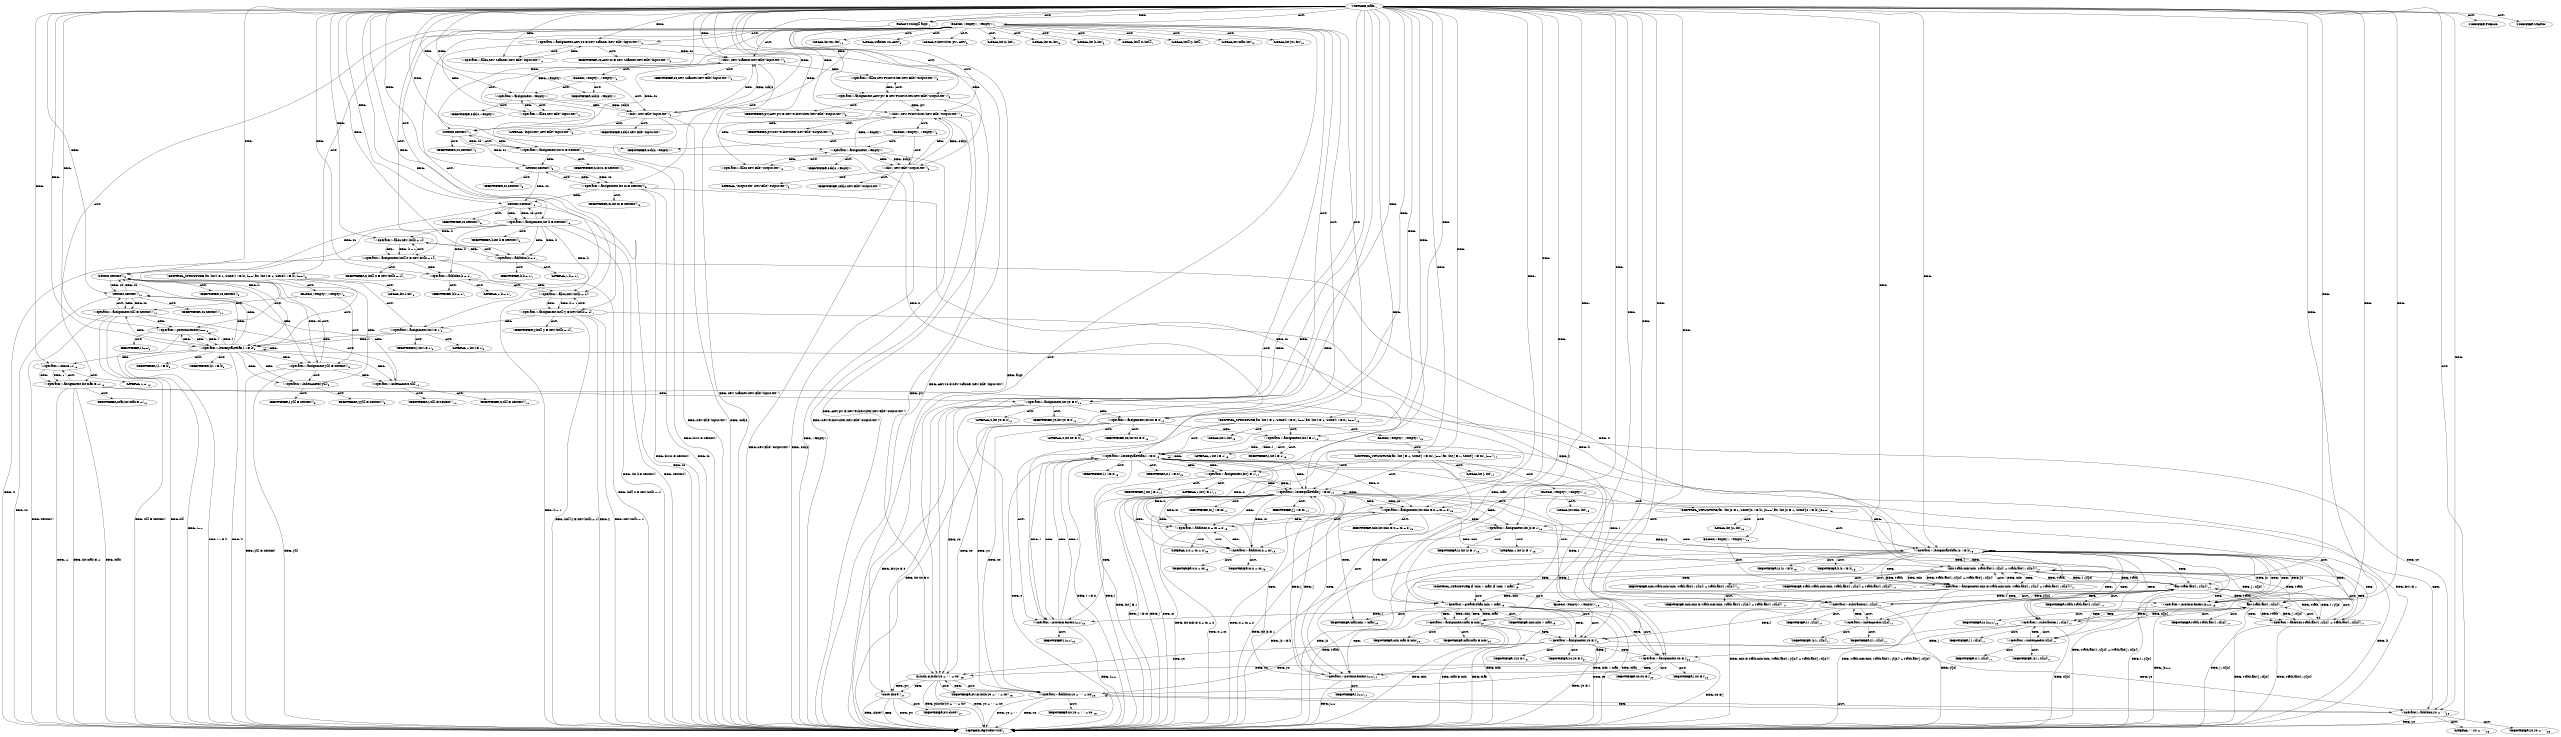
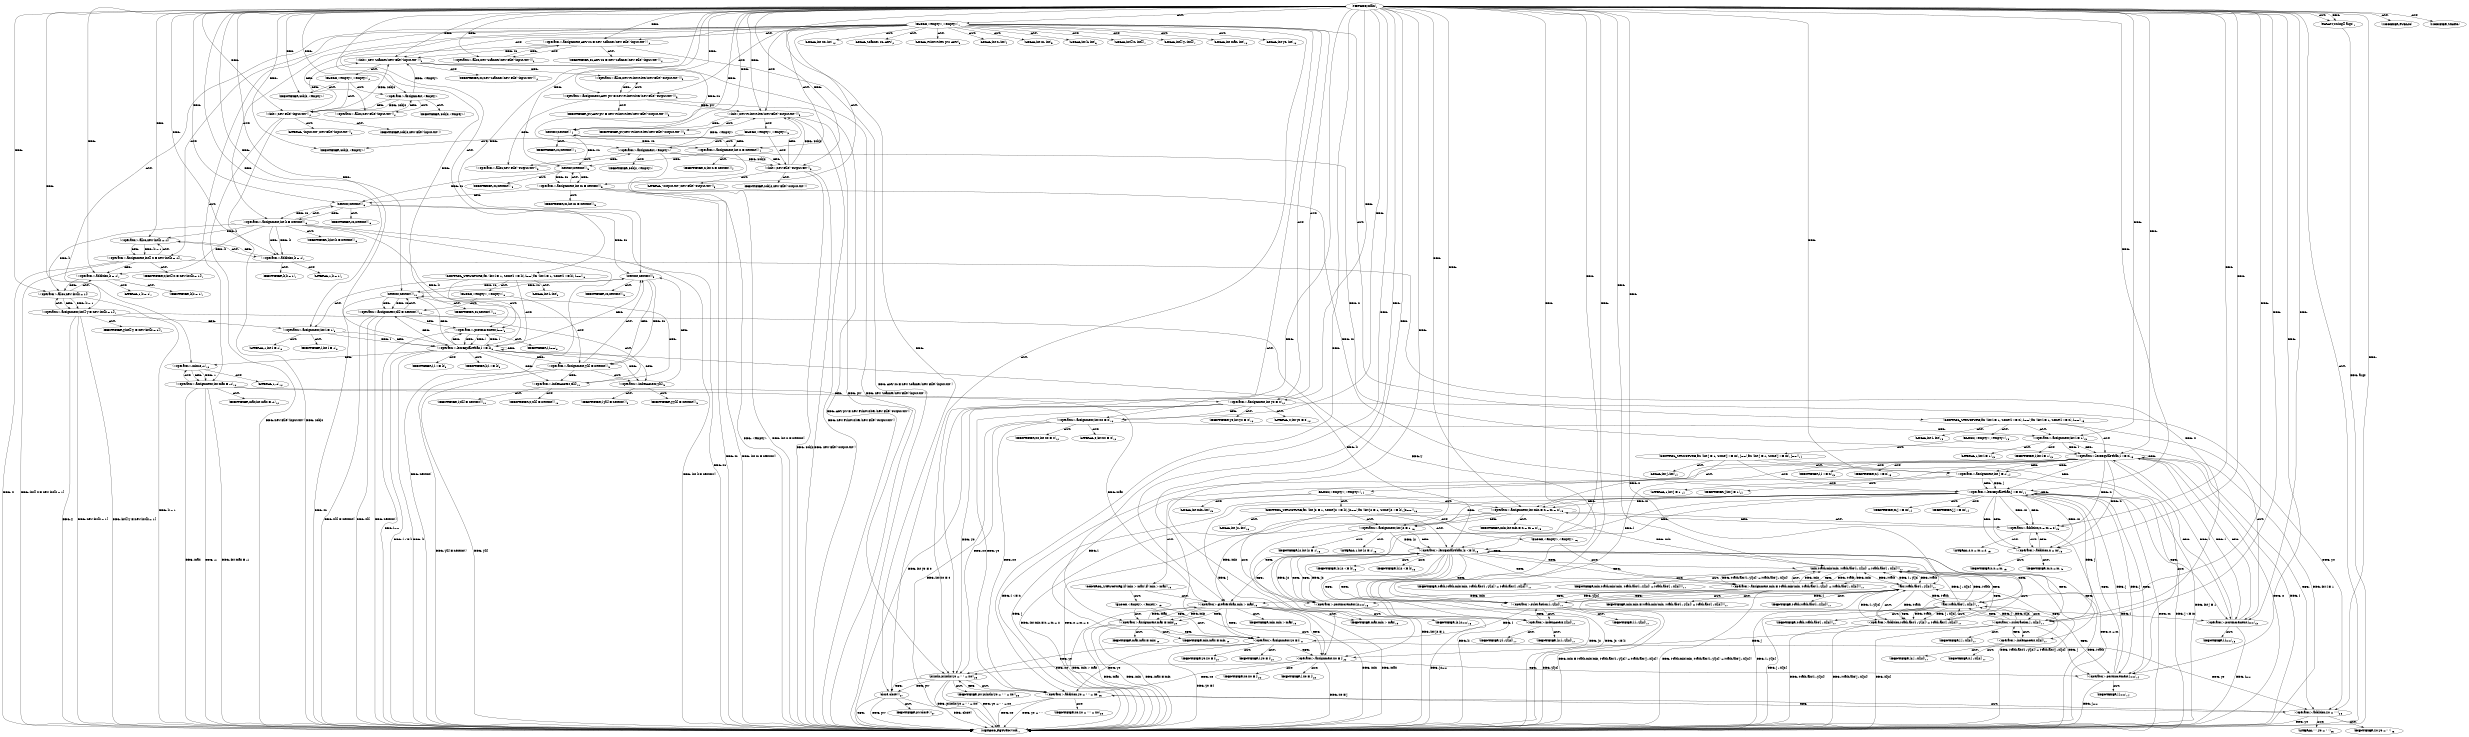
edge "(abs,Math.abs(i - y[j2]))" -> "(<operator>.indexAccess,x[j2])": reversed
